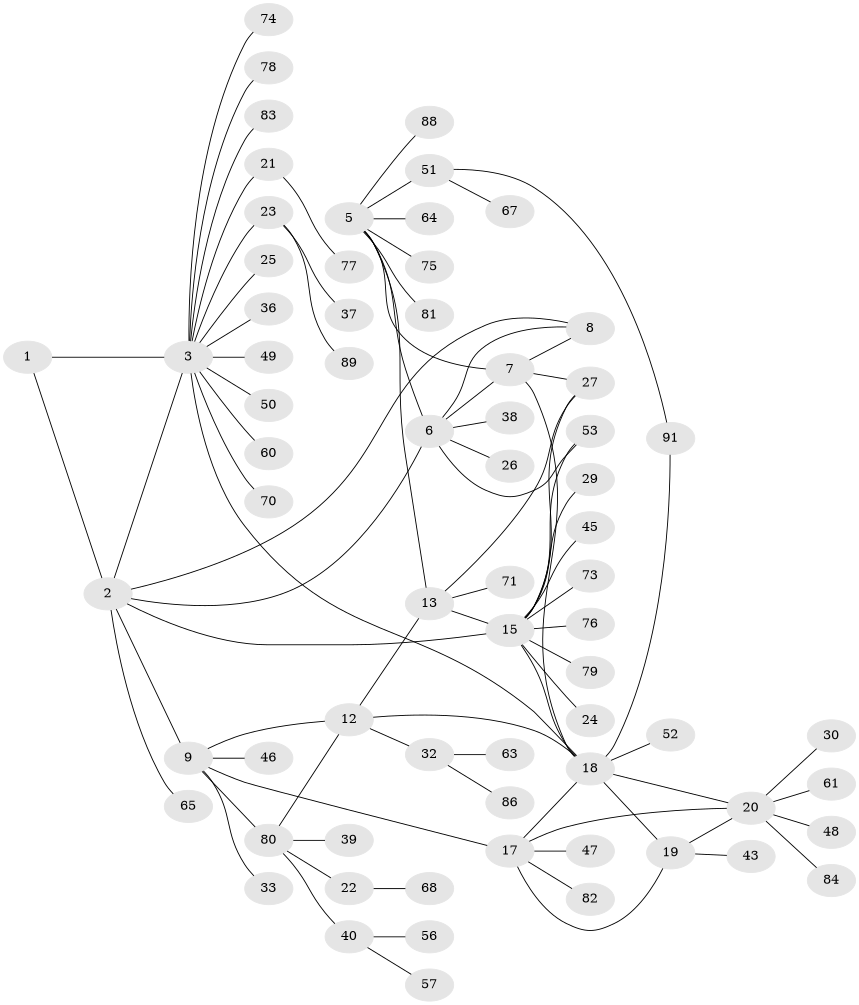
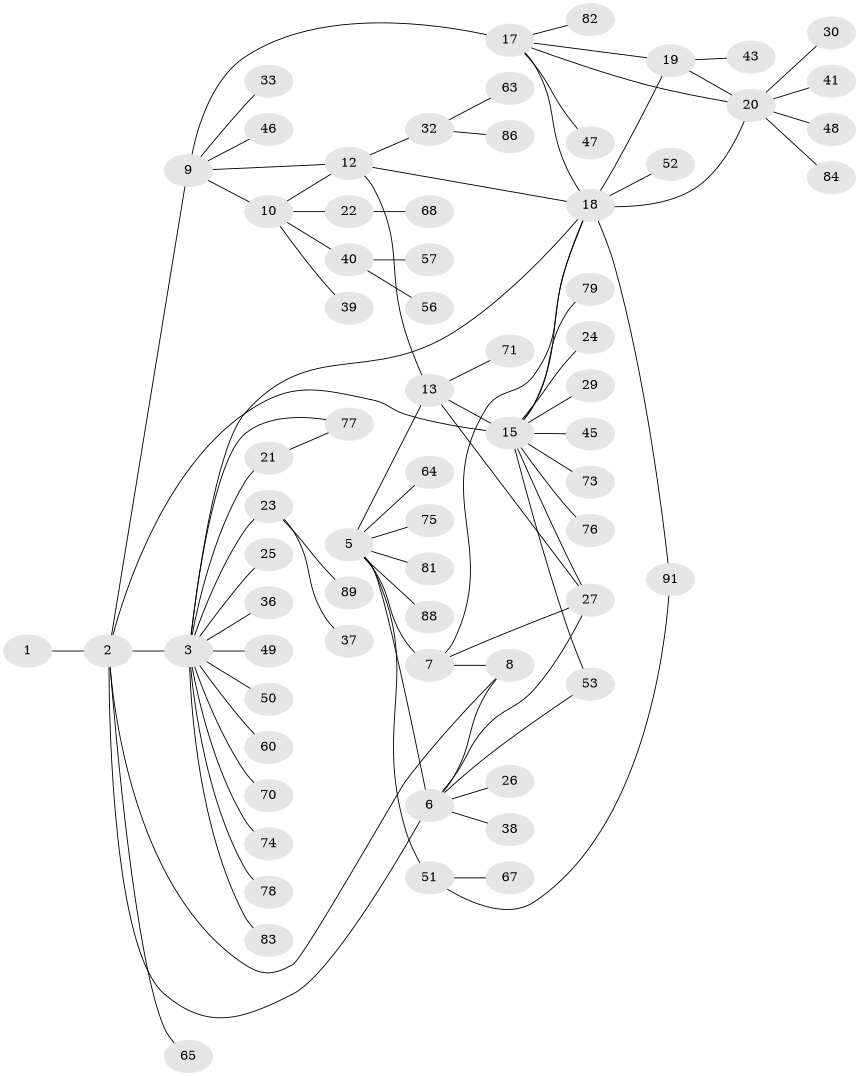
edge "1" -- "3": now "77" -- "3"
edge "7" -- "6": now "27" -- "6"
node "61": label "61" -> "41"
node "80": label "80" -> "10"
